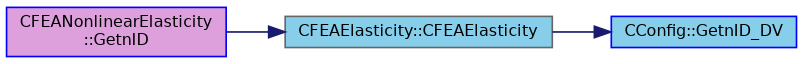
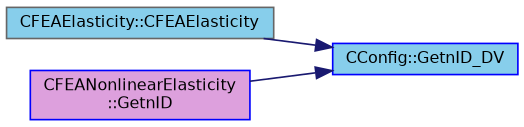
edge "CFEANonlinearElasticity ::GetnID" -> "CFEAElasticity::CFEAElasticity": now "CFEANonlinearElasticity ::GetnID" -> "CConfig::GetnID_DV"
